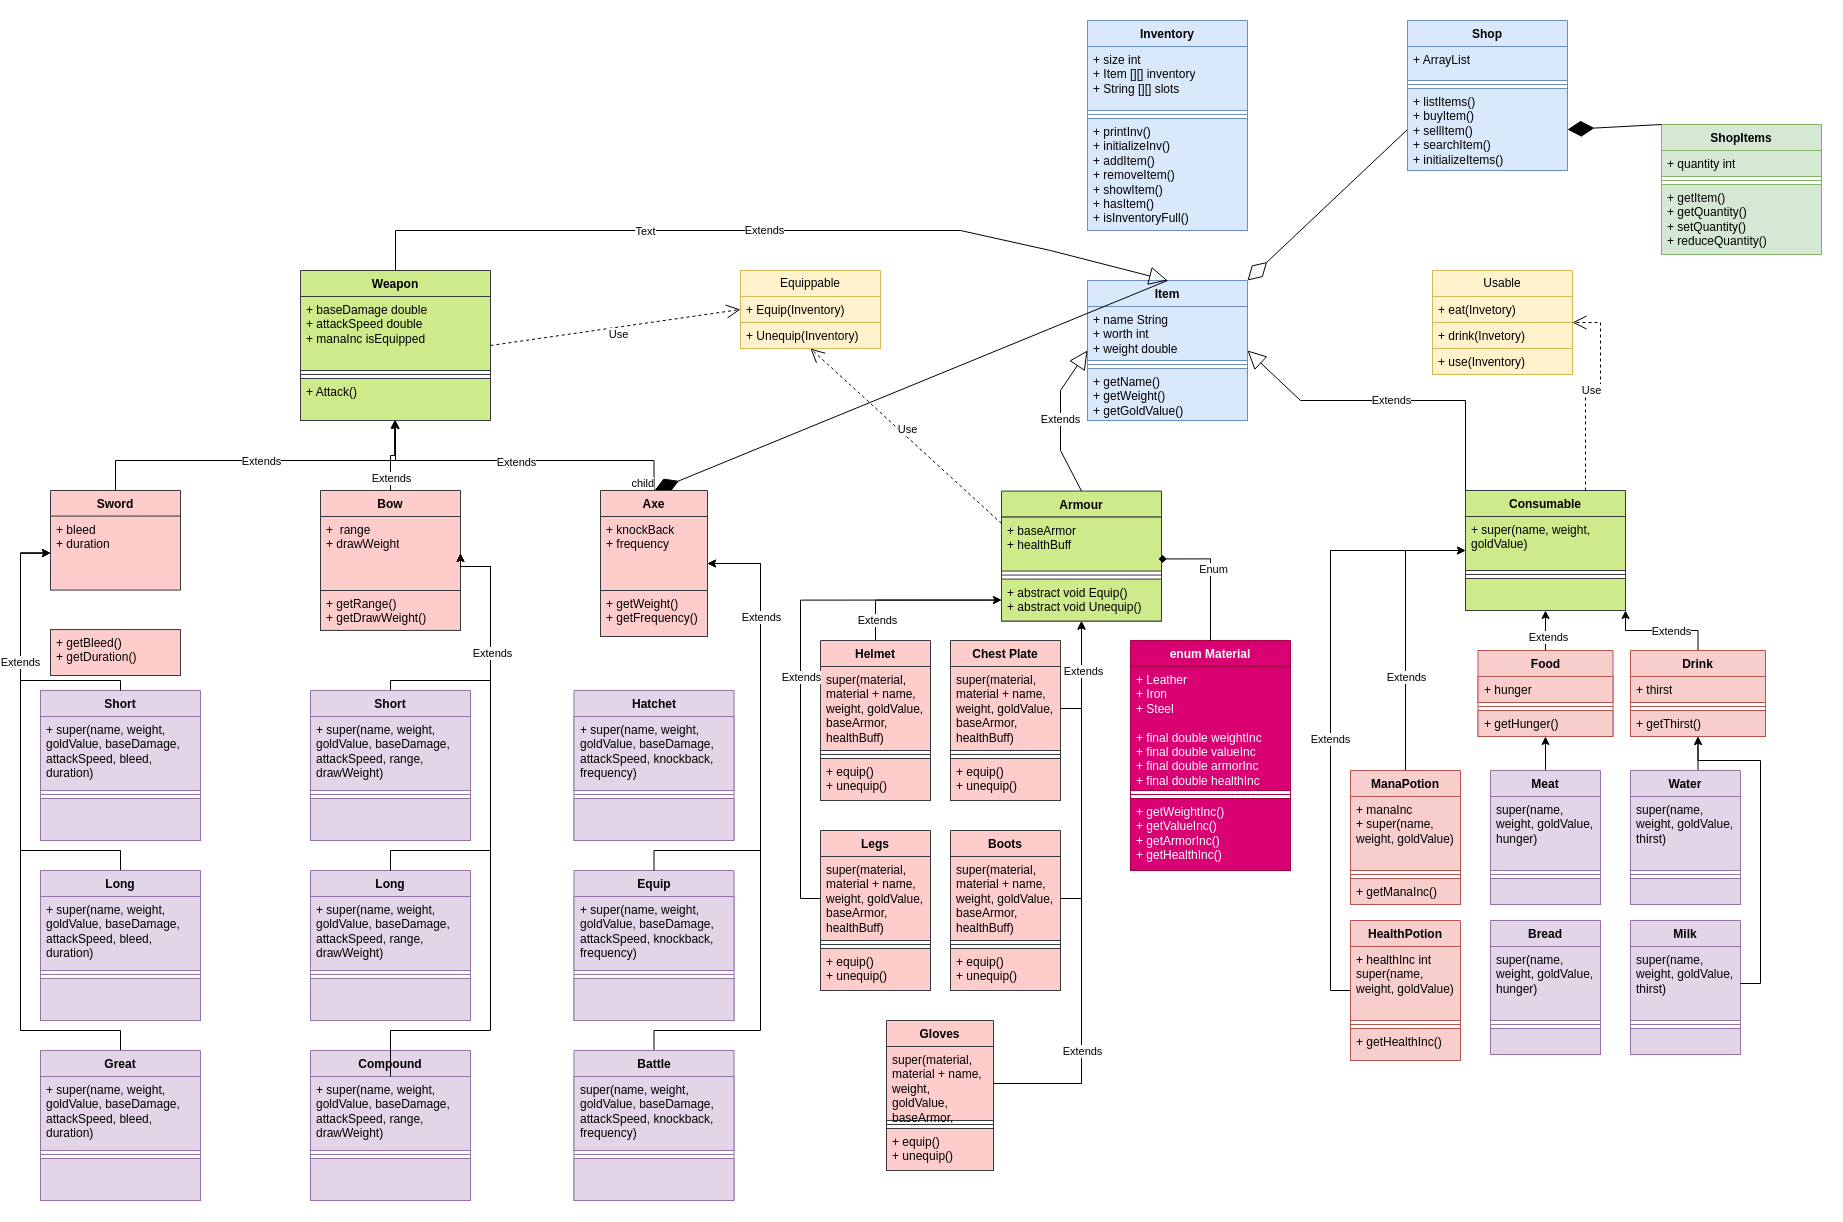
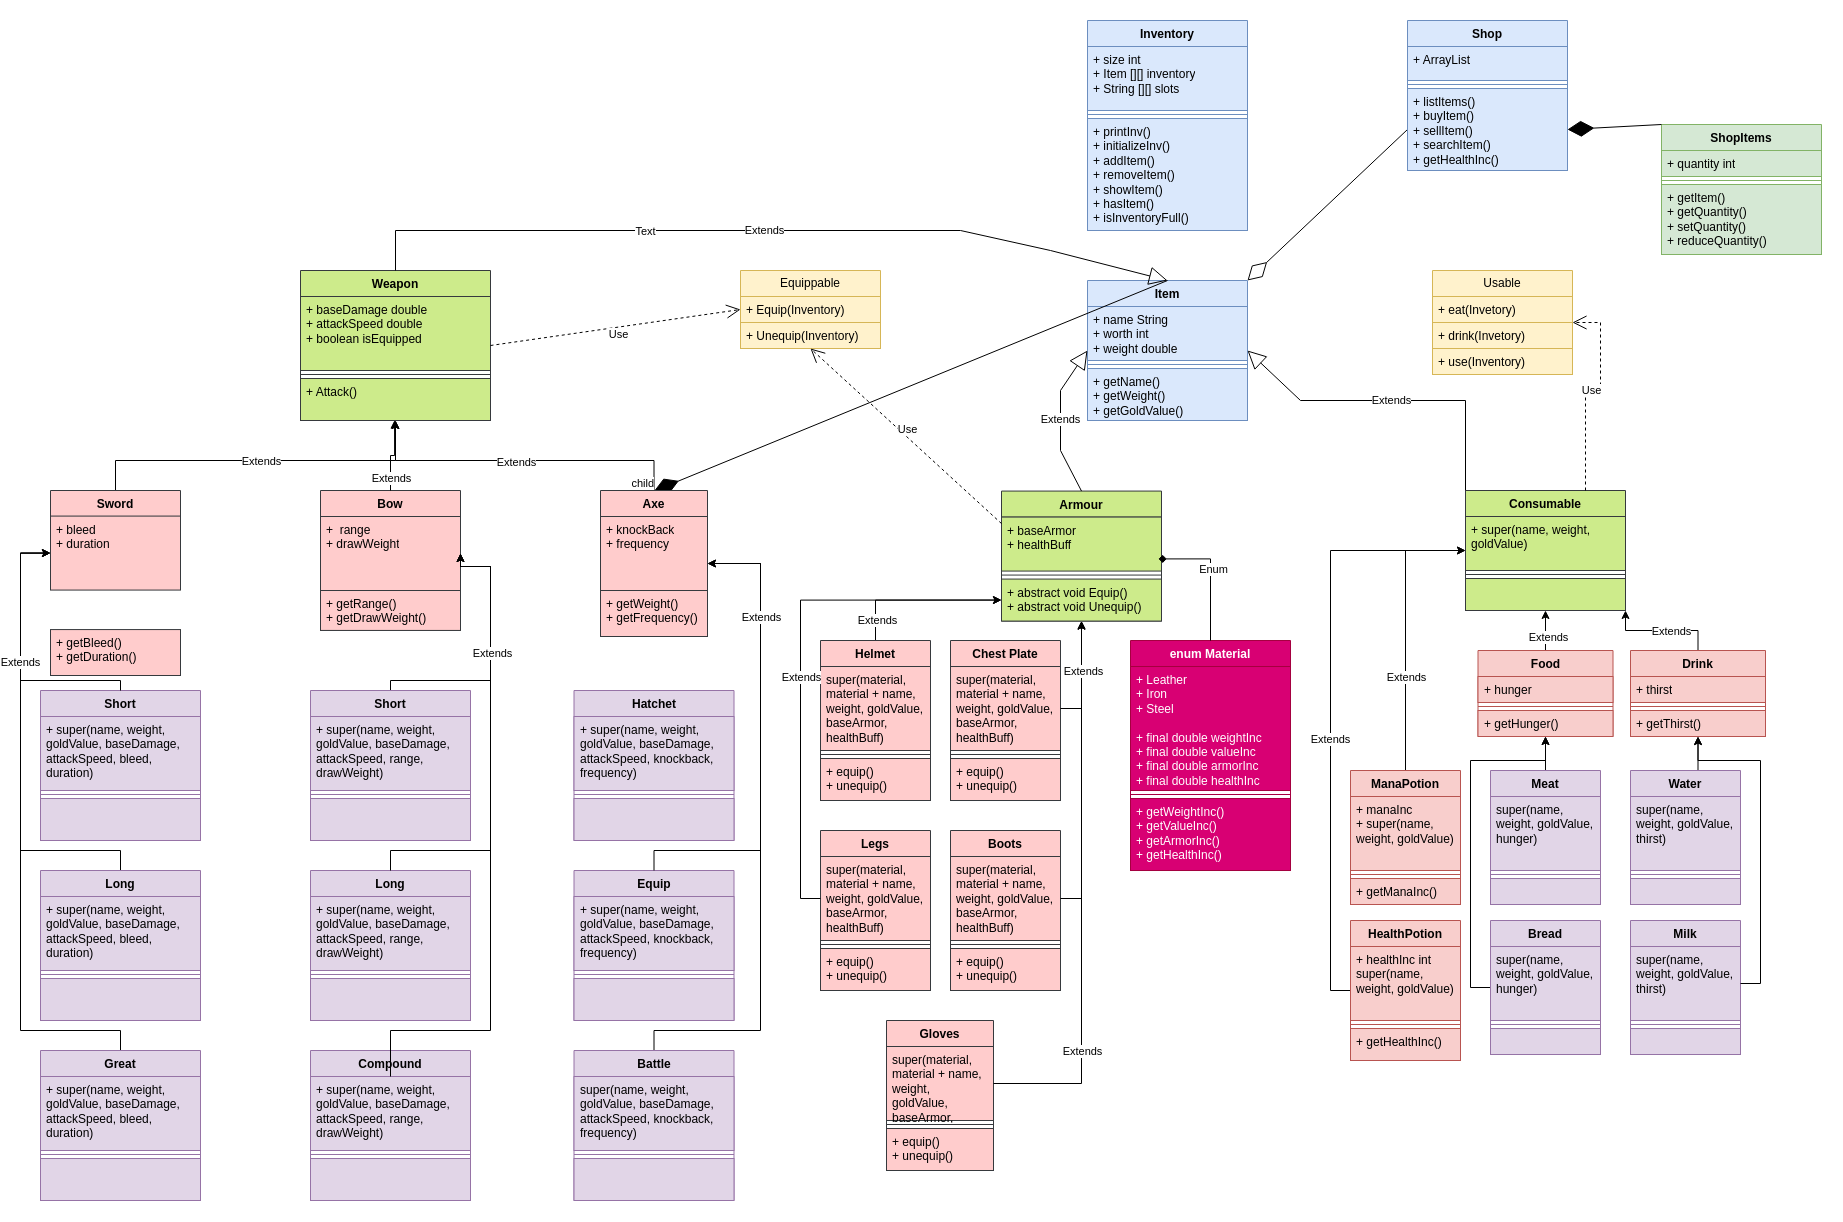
node "+ listItems() + buyItem() + sellItem() + searchItem() + initializeItems()": label "+ listItems() + buyItem() + sellItem() + searchItem() + initializeItems()" -> "+ listItems() + buyItem() + sellItem() + searchItem() + getHealthInc()"
node "+ baseDamage double + attackSpeed double + manaInc isEquipped": label "+ baseDamage double + attackSpeed double + manaInc isEquipped" -> "+ baseDamage double + attackSpeed double + boolean isEquipped"
edge "Bread" -> "Food": added
